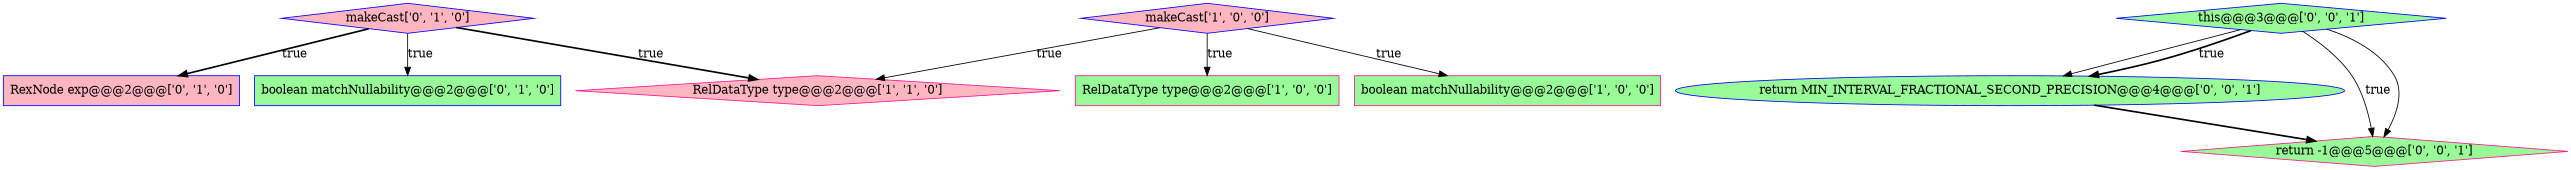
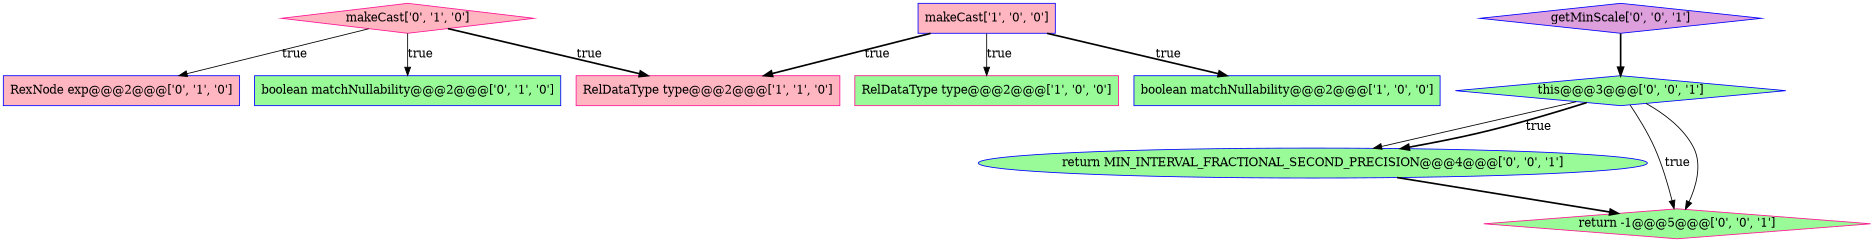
node "makeCast['0', '1', '0']": color blue -> deeppink
node "makeCast['1', '0', '0']": shape diamond -> box
node "getMinScale['0', '0', '1']": added
edge "makeCast['0', '1', '0']" -> "RexNode exp@@@2@@@['0', '1', '0']": style bold -> solid
edge "makeCast['1', '0', '0']" -> "boolean matchNullability@@@2@@@['1', '0', '0']": style solid -> bold
edge "makeCast['1', '0', '0']" -> "RelDataType type@@@2@@@['1', '1', '0']": style solid -> bold
node "RelDataType type@@@2@@@['1', '1', '0']": shape diamond -> box
node "boolean matchNullability@@@2@@@['1', '0', '0']": color deeppink -> blue
